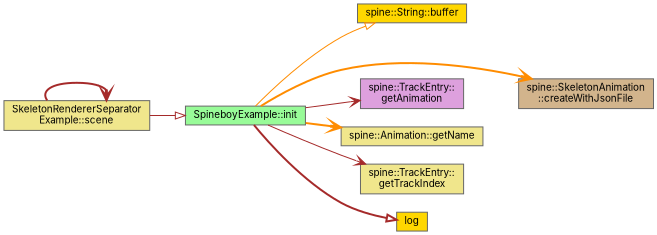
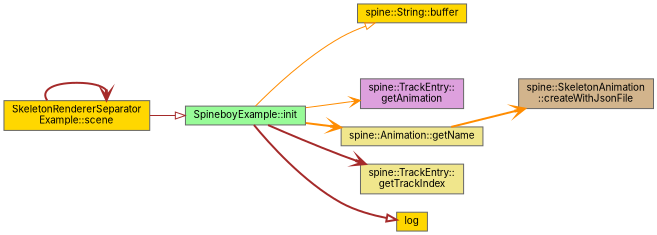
edge "SpineboyExample::init" -> "spine::SkeletonAnimation ::createWithJsonFile": now "spine::Animation::getName" -> "spine::SkeletonAnimation ::createWithJsonFile"
edge "SpineboyExample::init" -> "spine::TrackEntry:: getAnimation": color brown -> darkorange
node "SkeletonRendererSeparator Example::scene": fillcolor khaki -> gold
edge "SpineboyExample::init" -> "spine::TrackEntry:: getTrackIndex": style solid -> bold
